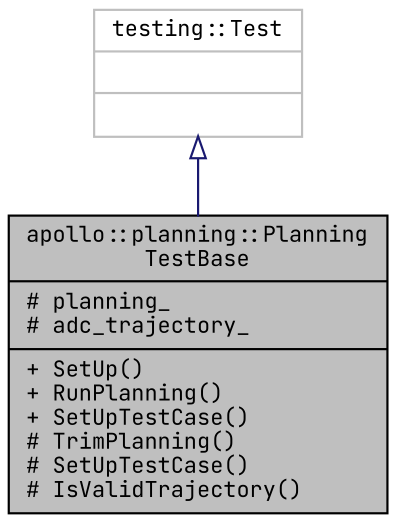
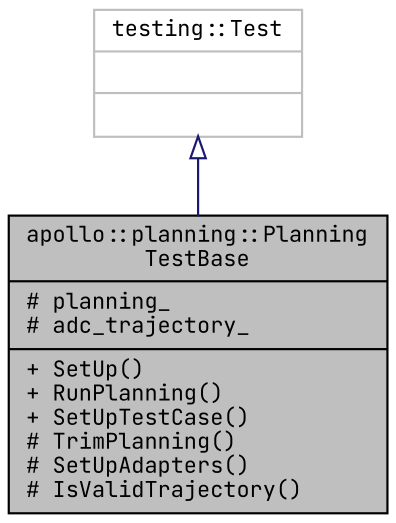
node "apollo::planning::Planning": text "# SetUpTestCase()" -> "# SetUpAdapters()"
